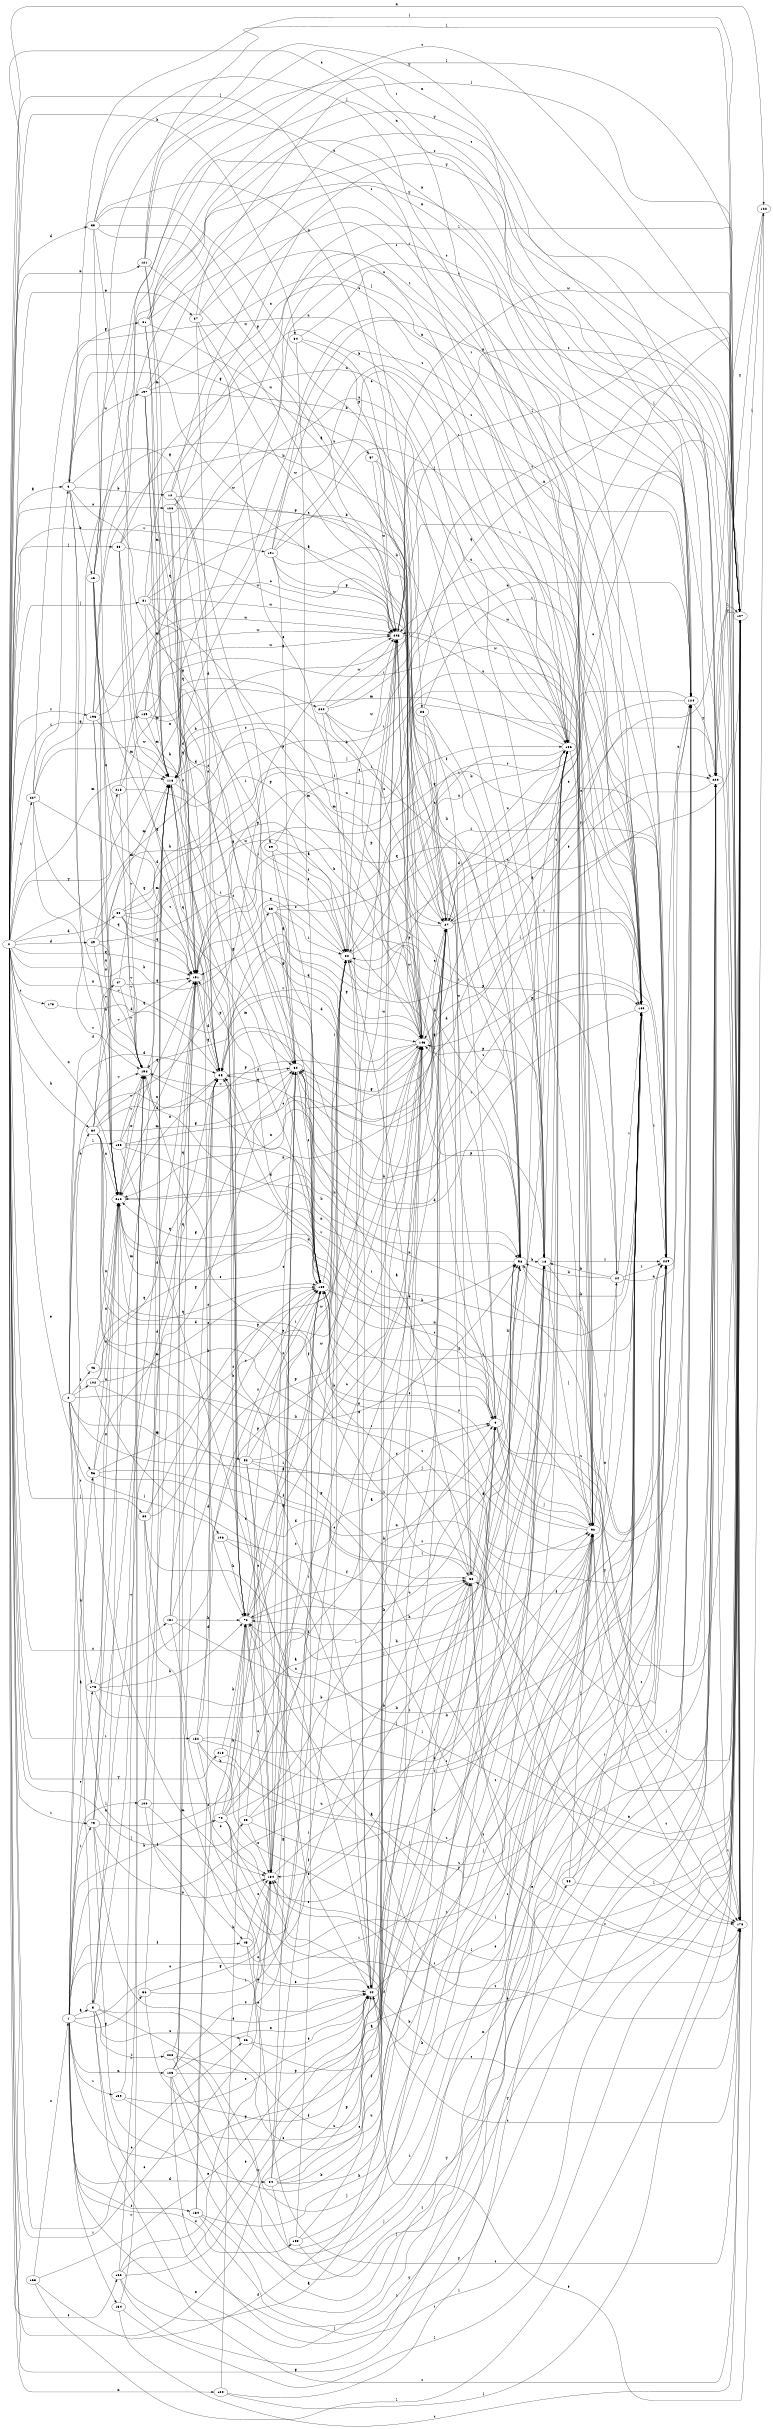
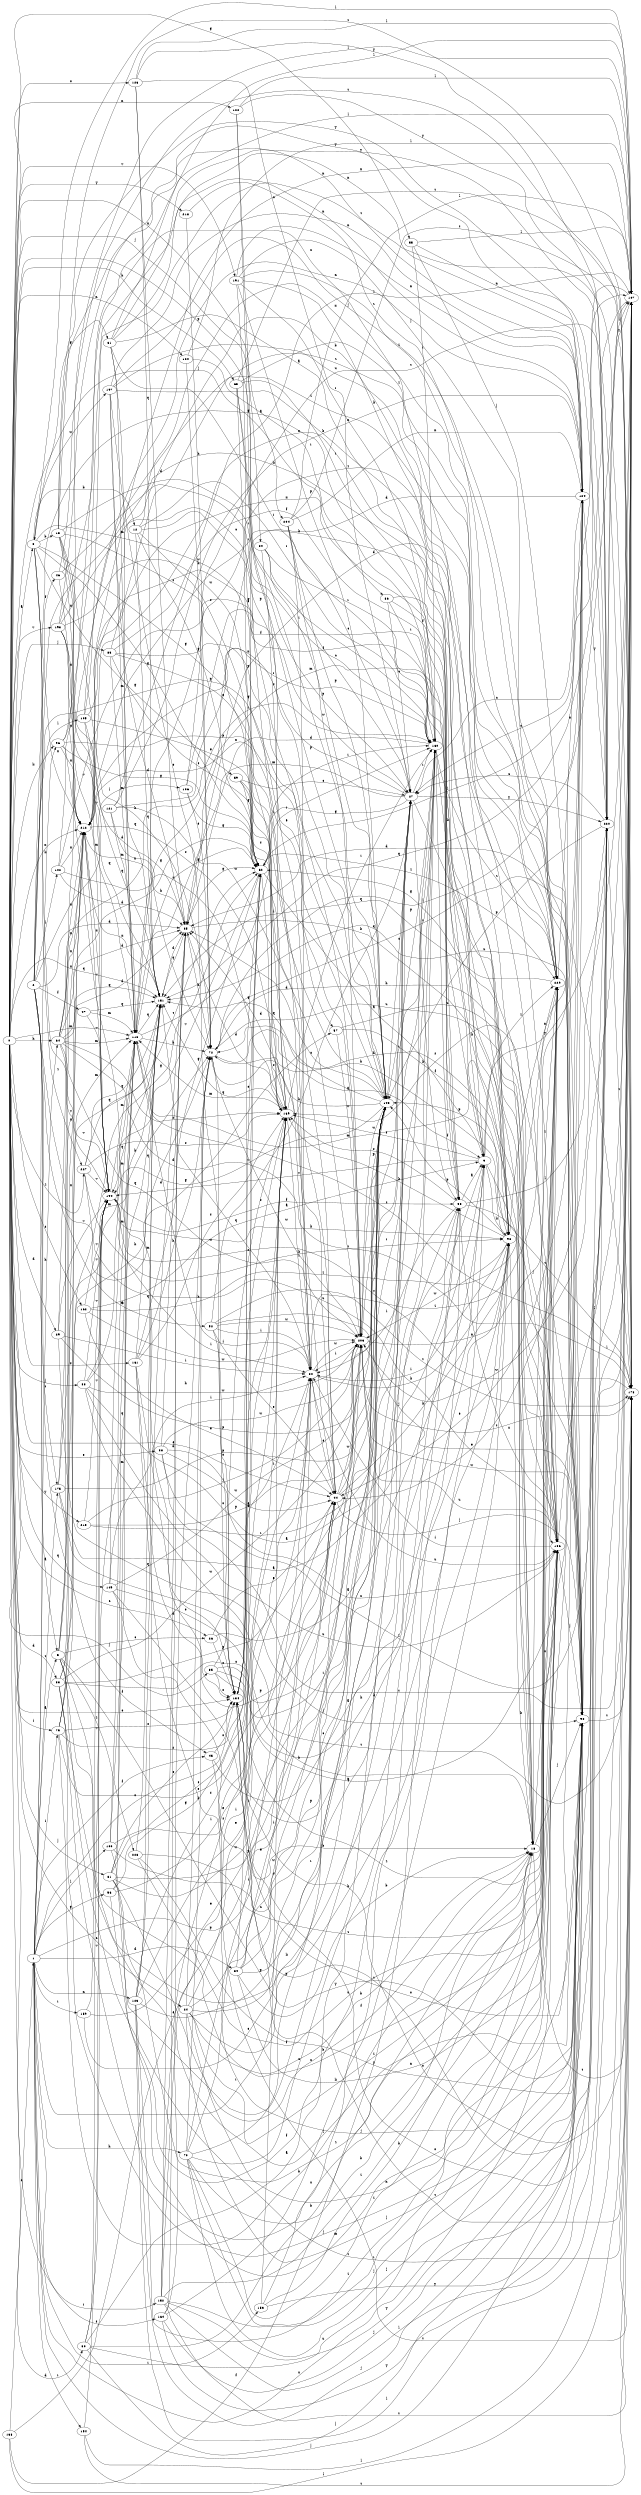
edge "0" -> "84": label "h" -> "j"
node "37": label "37" -> "38"
edge "81" -> "186": label "u" -> "m"
edge "107" -> "122": reversed
edge "0" -> "121": removed, label "n"
edge "191" -> "203": removed, label "w"
edge "215" -> "203": label "w" -> "j"
edge "227" -> "3": reversed
edge "30" -> "160": removed, label "r"
edge "88" -> "116": label "w" -> "m"
edge "106" -> "62": added, label "g"
edge "220" -> "143": label "e" -> "p"
edge "24" -> "80": label "p" -> "i"
node "173": removed
edge "35" -> "62": label "f" -> "g"
edge "161" -> "62": added, label "g"
edge "220" -> "44": added, label "e"
edge "2" -> "57": added, label "g"
edge "178" -> "194": added, label "v"
edge "169" -> "98": reversed
edge "194" -> "80": added, label "i"
edge "0" -> "96": label "e" -> "k"
edge "90" -> "24": reversed
edge "106" -> "72": label "h" -> "e"
edge "70" -> "160": now "70" -> "186"
edge "228" -> "160": now "228" -> "229"
edge "152" -> "80": added, label "i"
edge "162" -> "134": now "81" -> "134"
